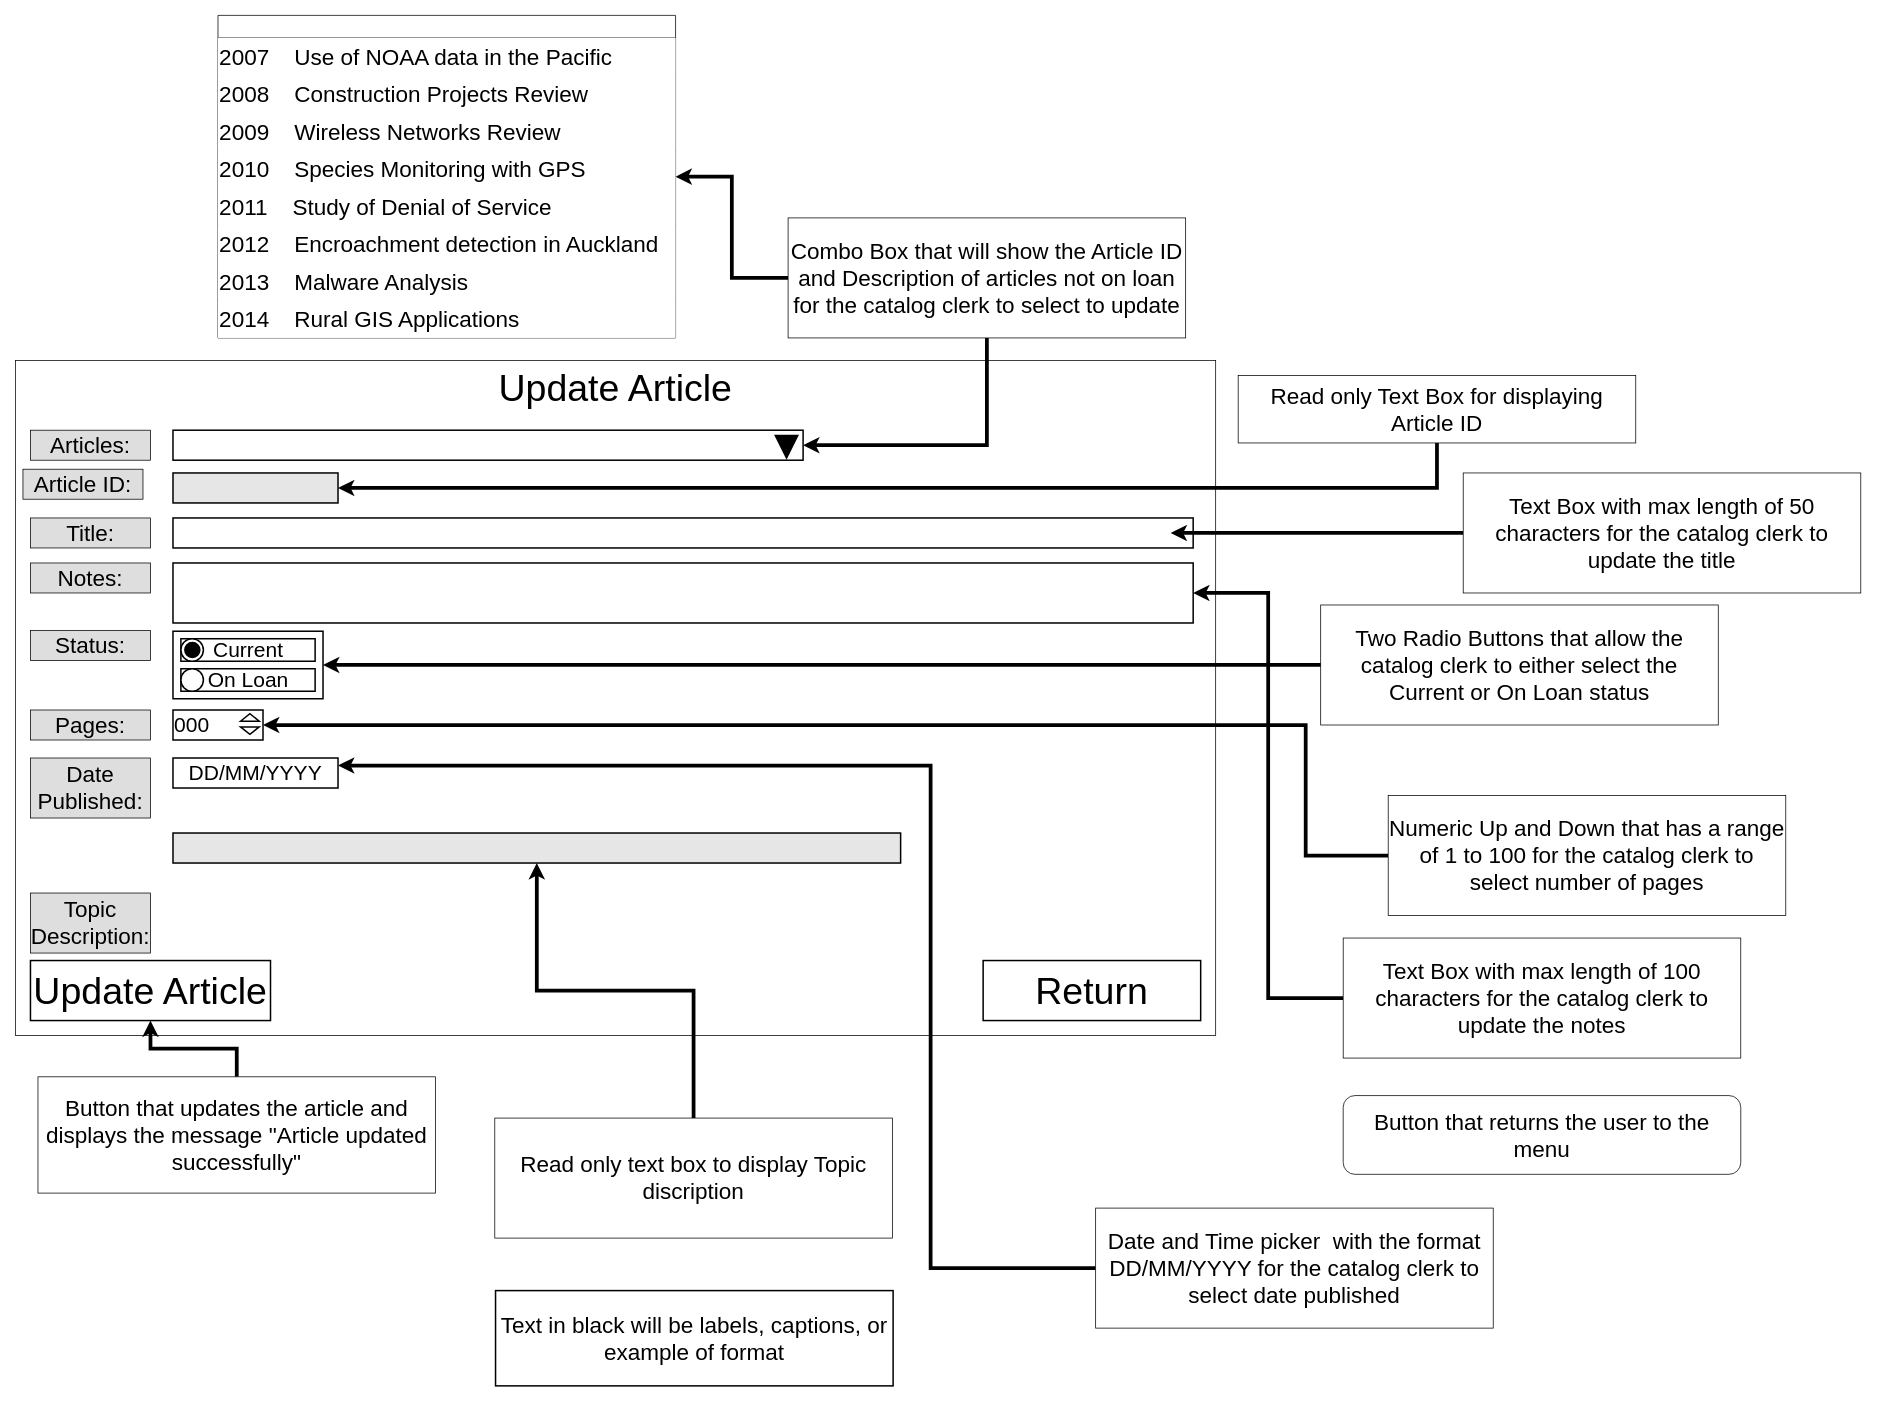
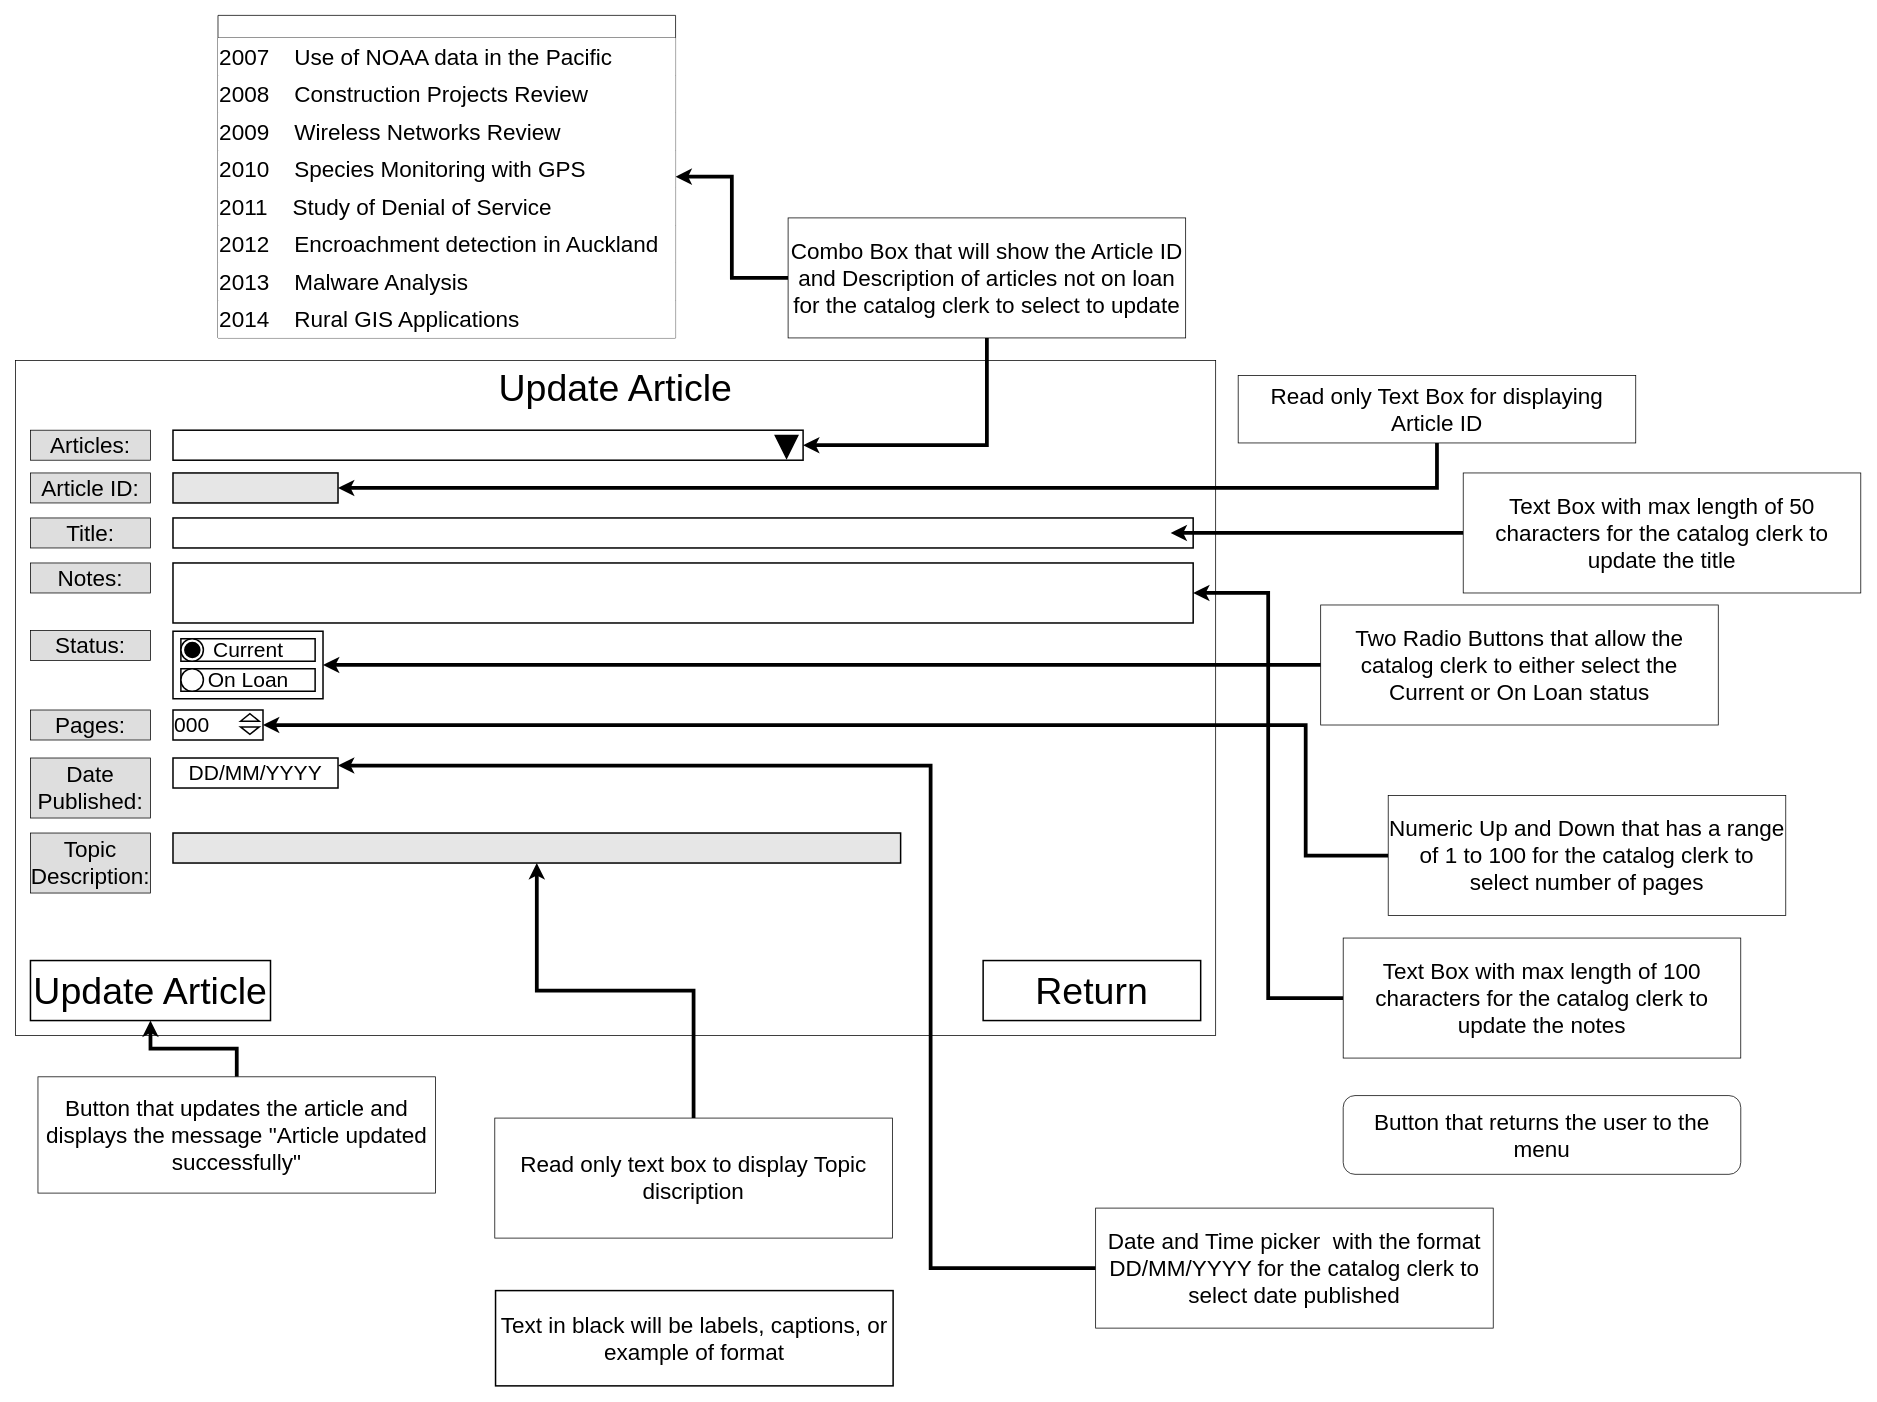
node "Article ID:": moved (83, 484) -> (90, 488)
node "Topic Description:": moved (90, 923) -> (90, 863)
